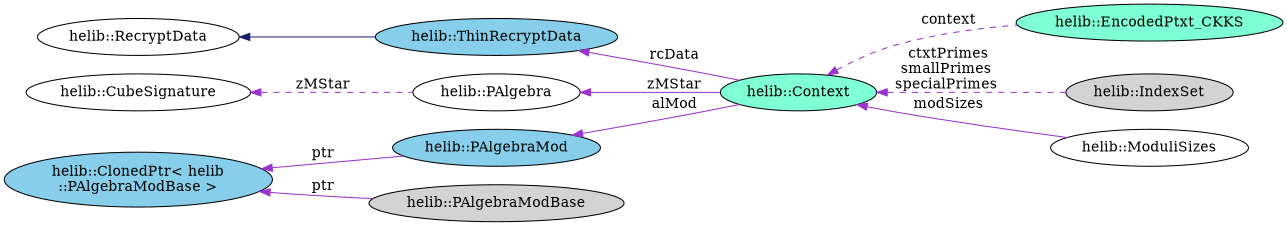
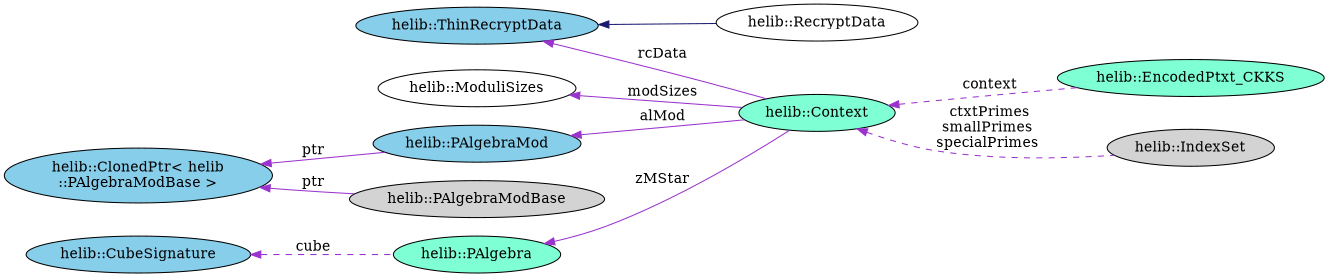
edge "helib::ThinRecryptData" -> "helib::RecryptData": reversed
edge "helib::PAlgebra" -> "helib::CubeSignature": label " zMStar" -> " cube"
node "helib::CubeSignature": fillcolor white -> skyblue
node "helib::PAlgebra": fillcolor white -> aquamarine
edge "helib::ModuliSizes" -> "helib::Context": reversed
